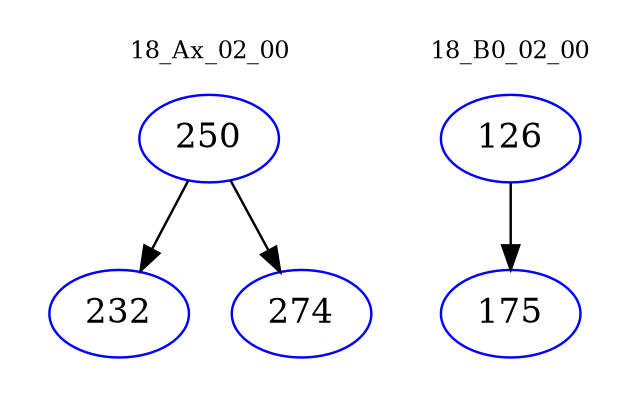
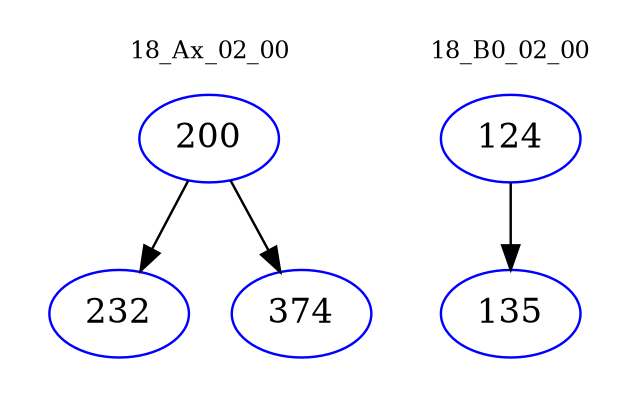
node "250": label "250" -> "200"
node "126": label "126" -> "124"
node "274": label "274" -> "374"
node "175": label "175" -> "135"
